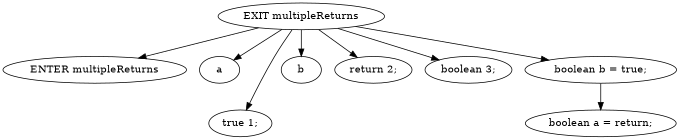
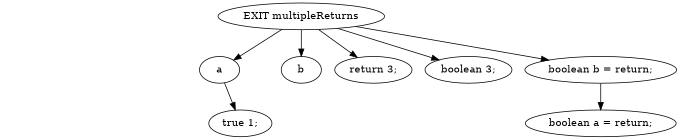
edge "EXIT multipleReturns" -> "true 1;": now "a" -> "true 1;"
node "ENTER multipleReturns": removed
node "return 2;": label "return 2;" -> "return 3;"
node "boolean b = true;": label "boolean b = true;" -> "boolean b = return;"
